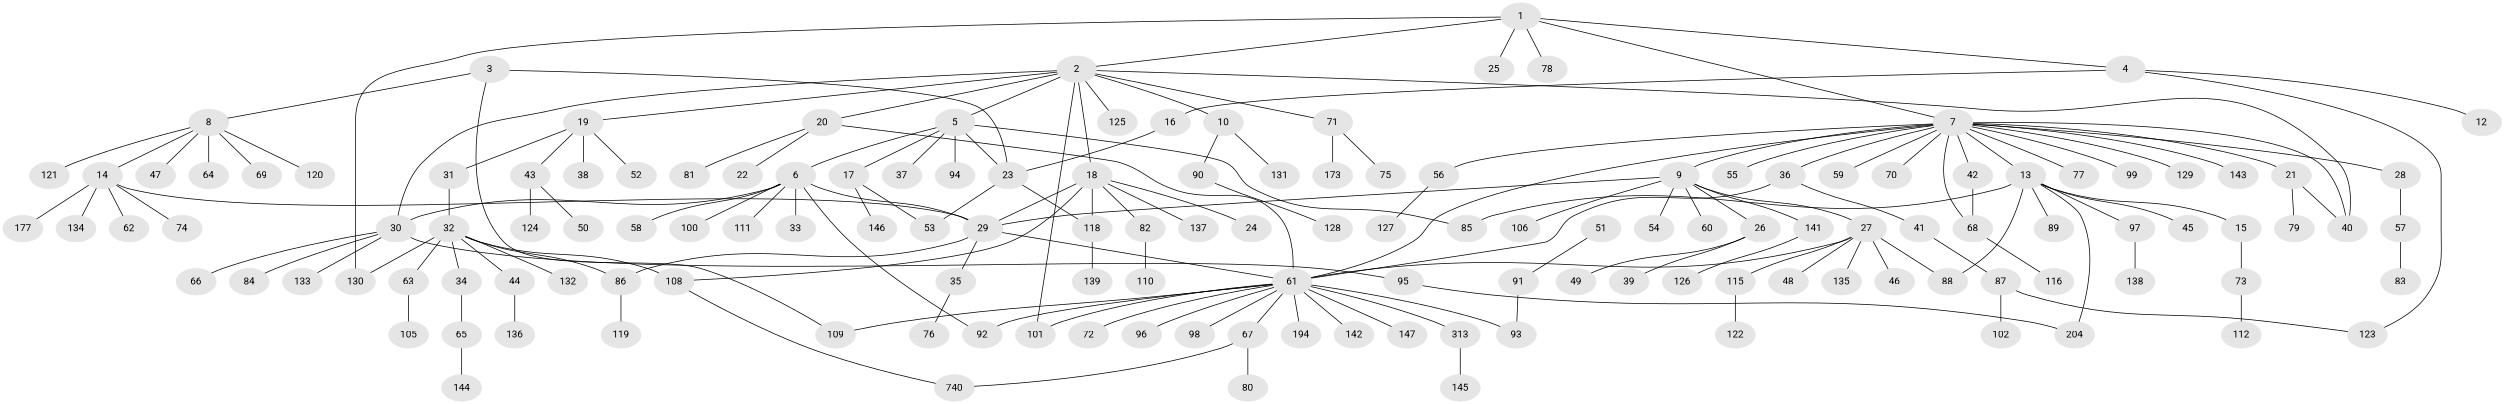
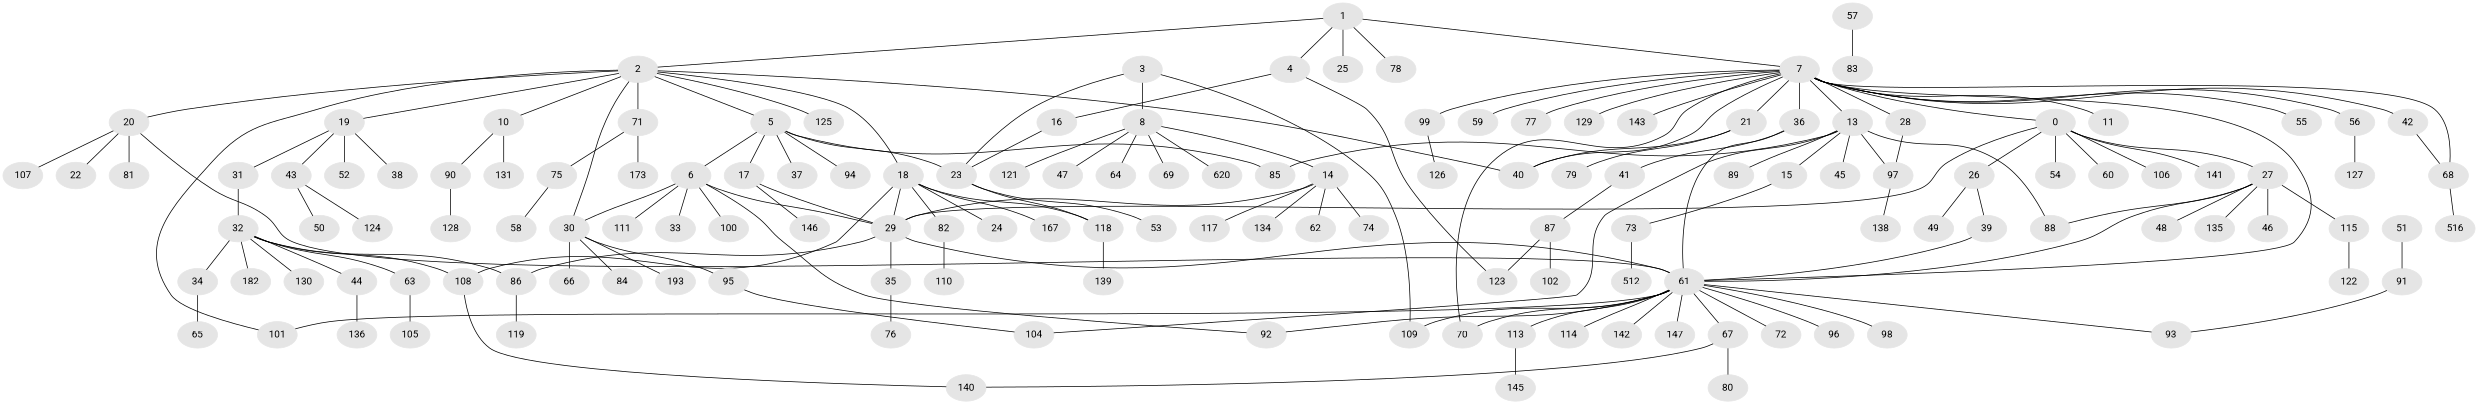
edge "1" -- "130": removed
node "11": added
node "12": removed
node "107": added
node "120": label "120" -> "620"
node "9": label "9" -> "0"
edge "17" -- "53": now "17" -- "29"
edge "28" -- "57": now "28" -- "97"
edge "6" -- "58": now "75" -- "58"
node "177": label "177" -> "117"
node "137": label "137" -> "167"
edge "141" -- "126": now "99" -- "126"
edge "39" -- "61": added
node "133": label "133" -> "193"
node "132": label "132" -> "182"
node "116": label "116" -> "516"
edge "61" -- "70": added
node "194": label "194" -> "114"
node "313": label "313" -> "113"
node "204": label "204" -> "104"
node "112": label "112" -> "512"
node "144": removed
node "740": label "740" -> "140"
